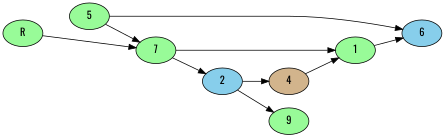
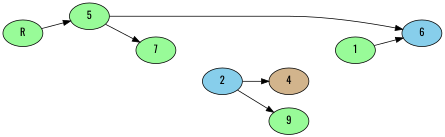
edge "R" -> "7": now "R" -> "5"
edge "7" -> "1": removed
edge "7" -> "2": removed
edge "4" -> "1": removed
